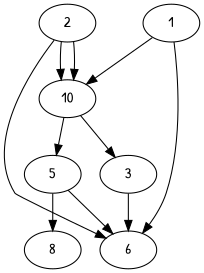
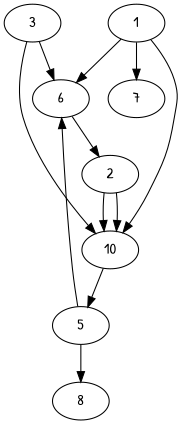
node "7": added
edge "10" -> "3": reversed
edge "2" -> "6": reversed
